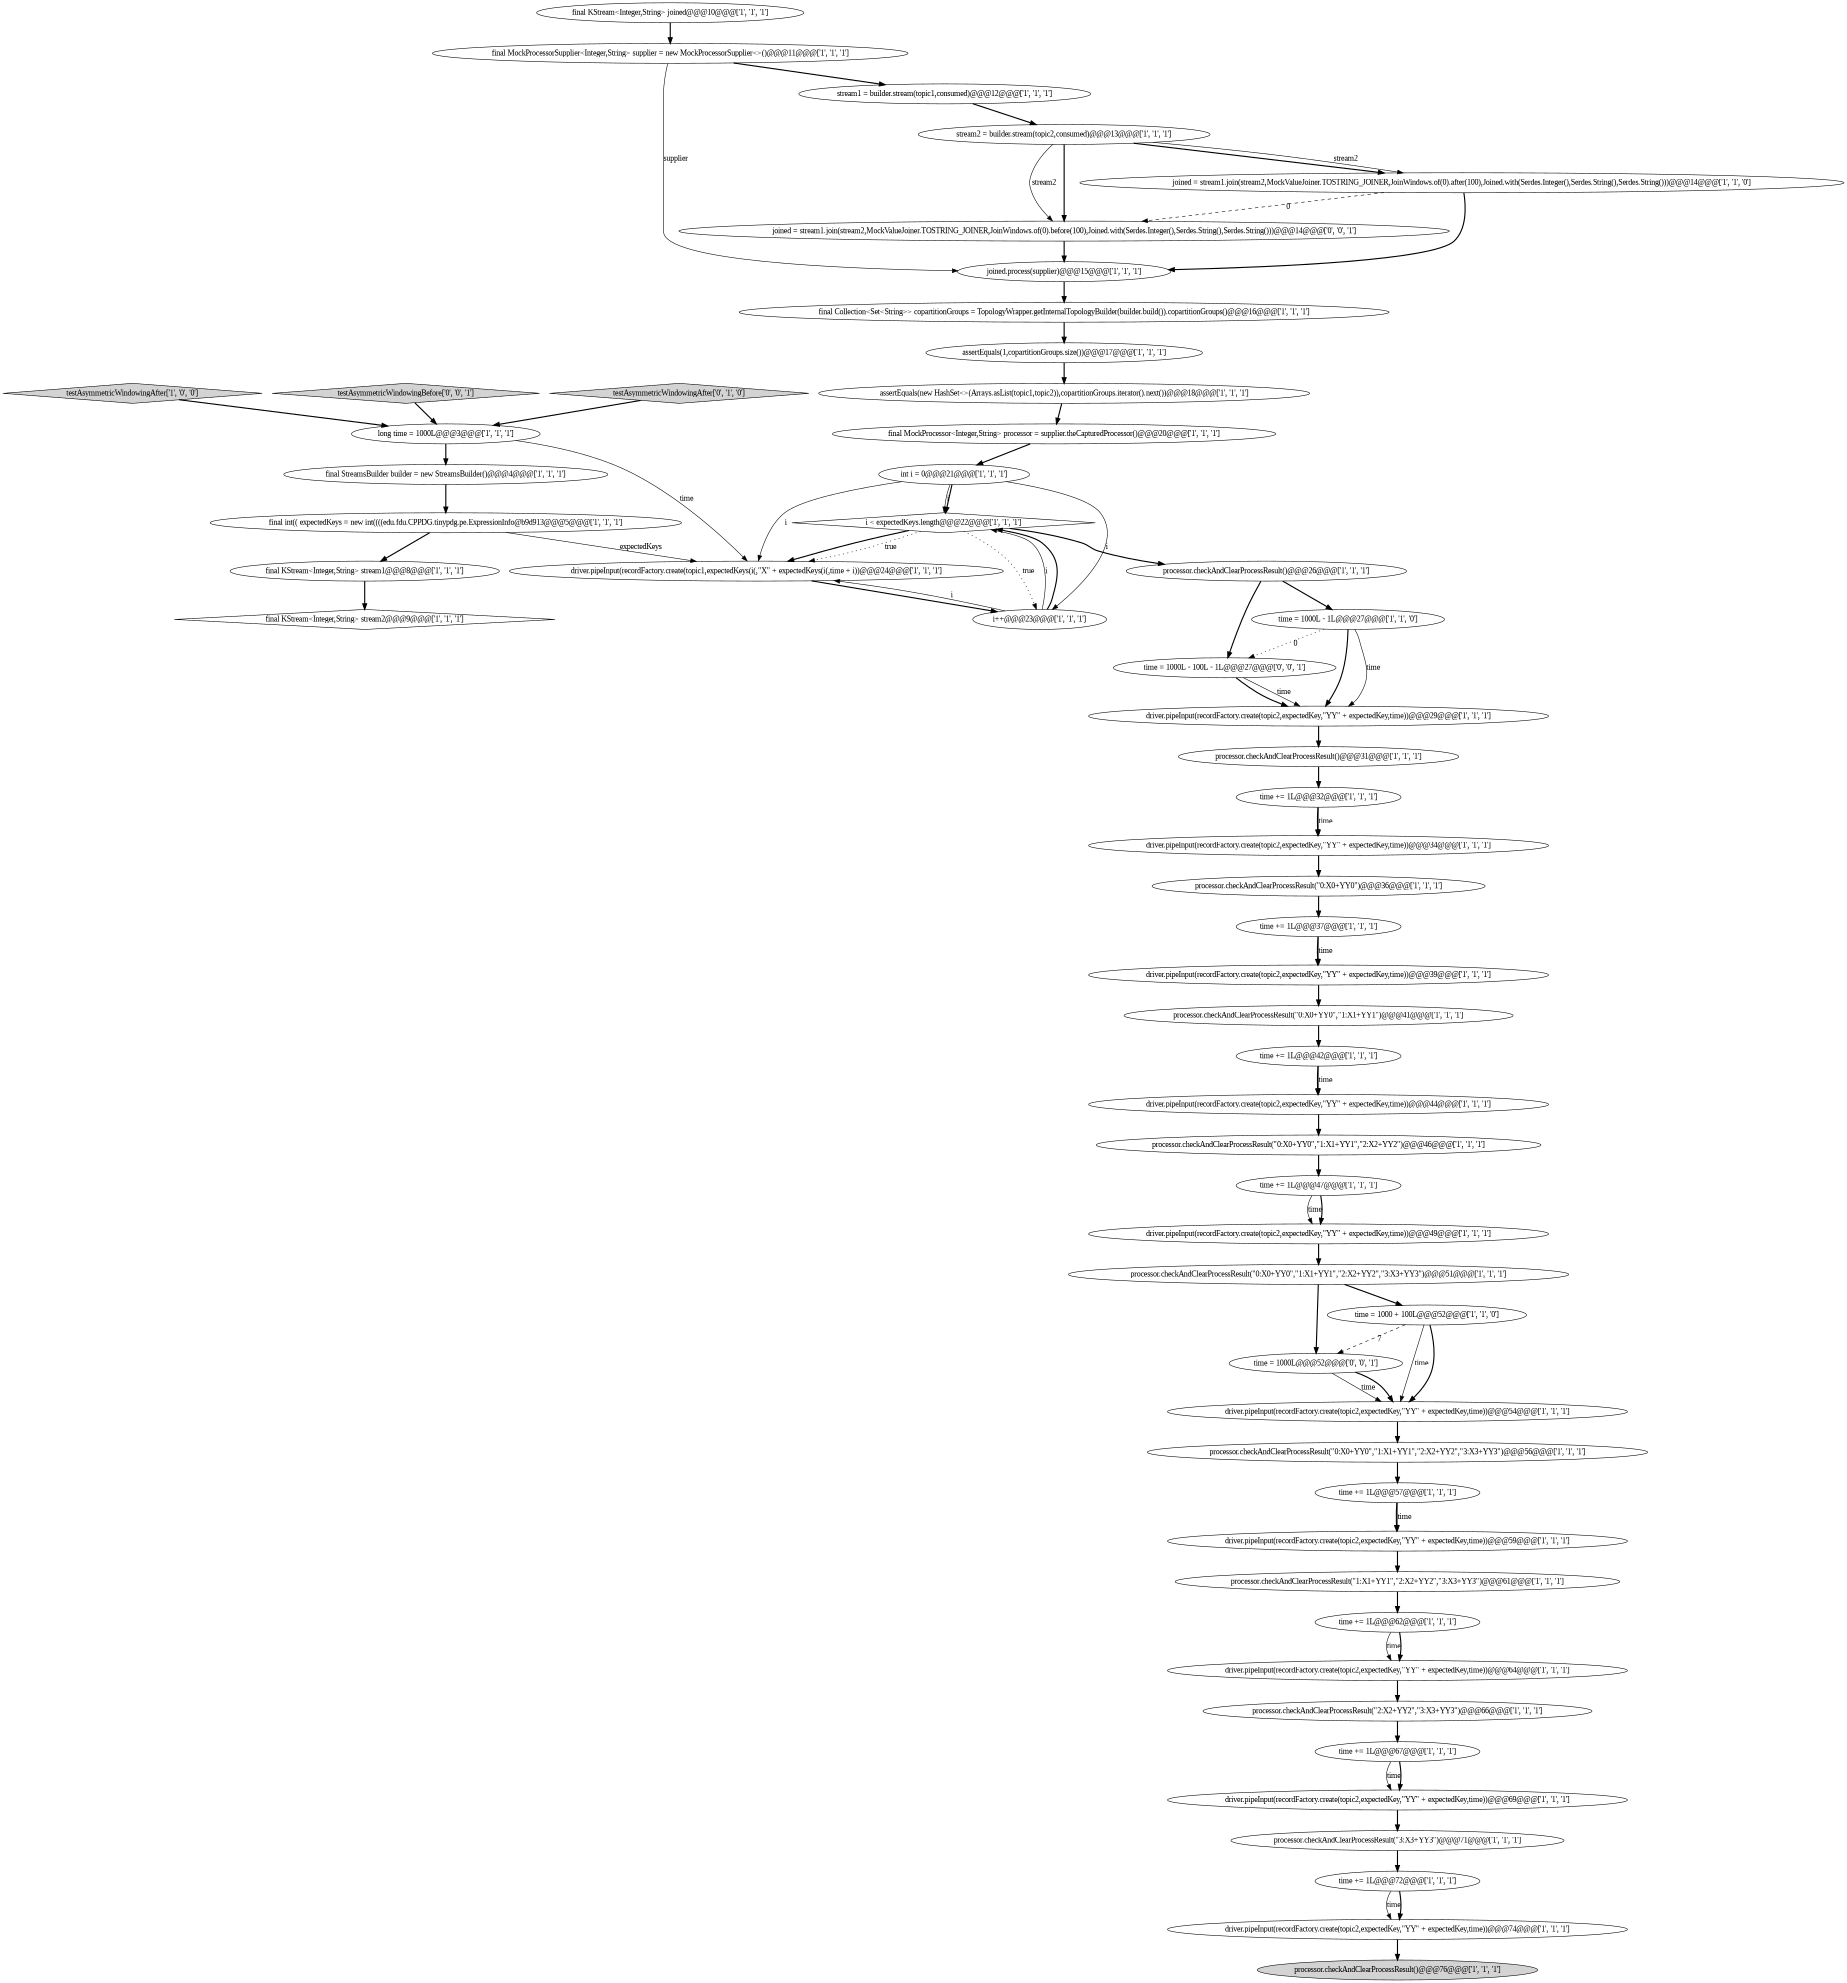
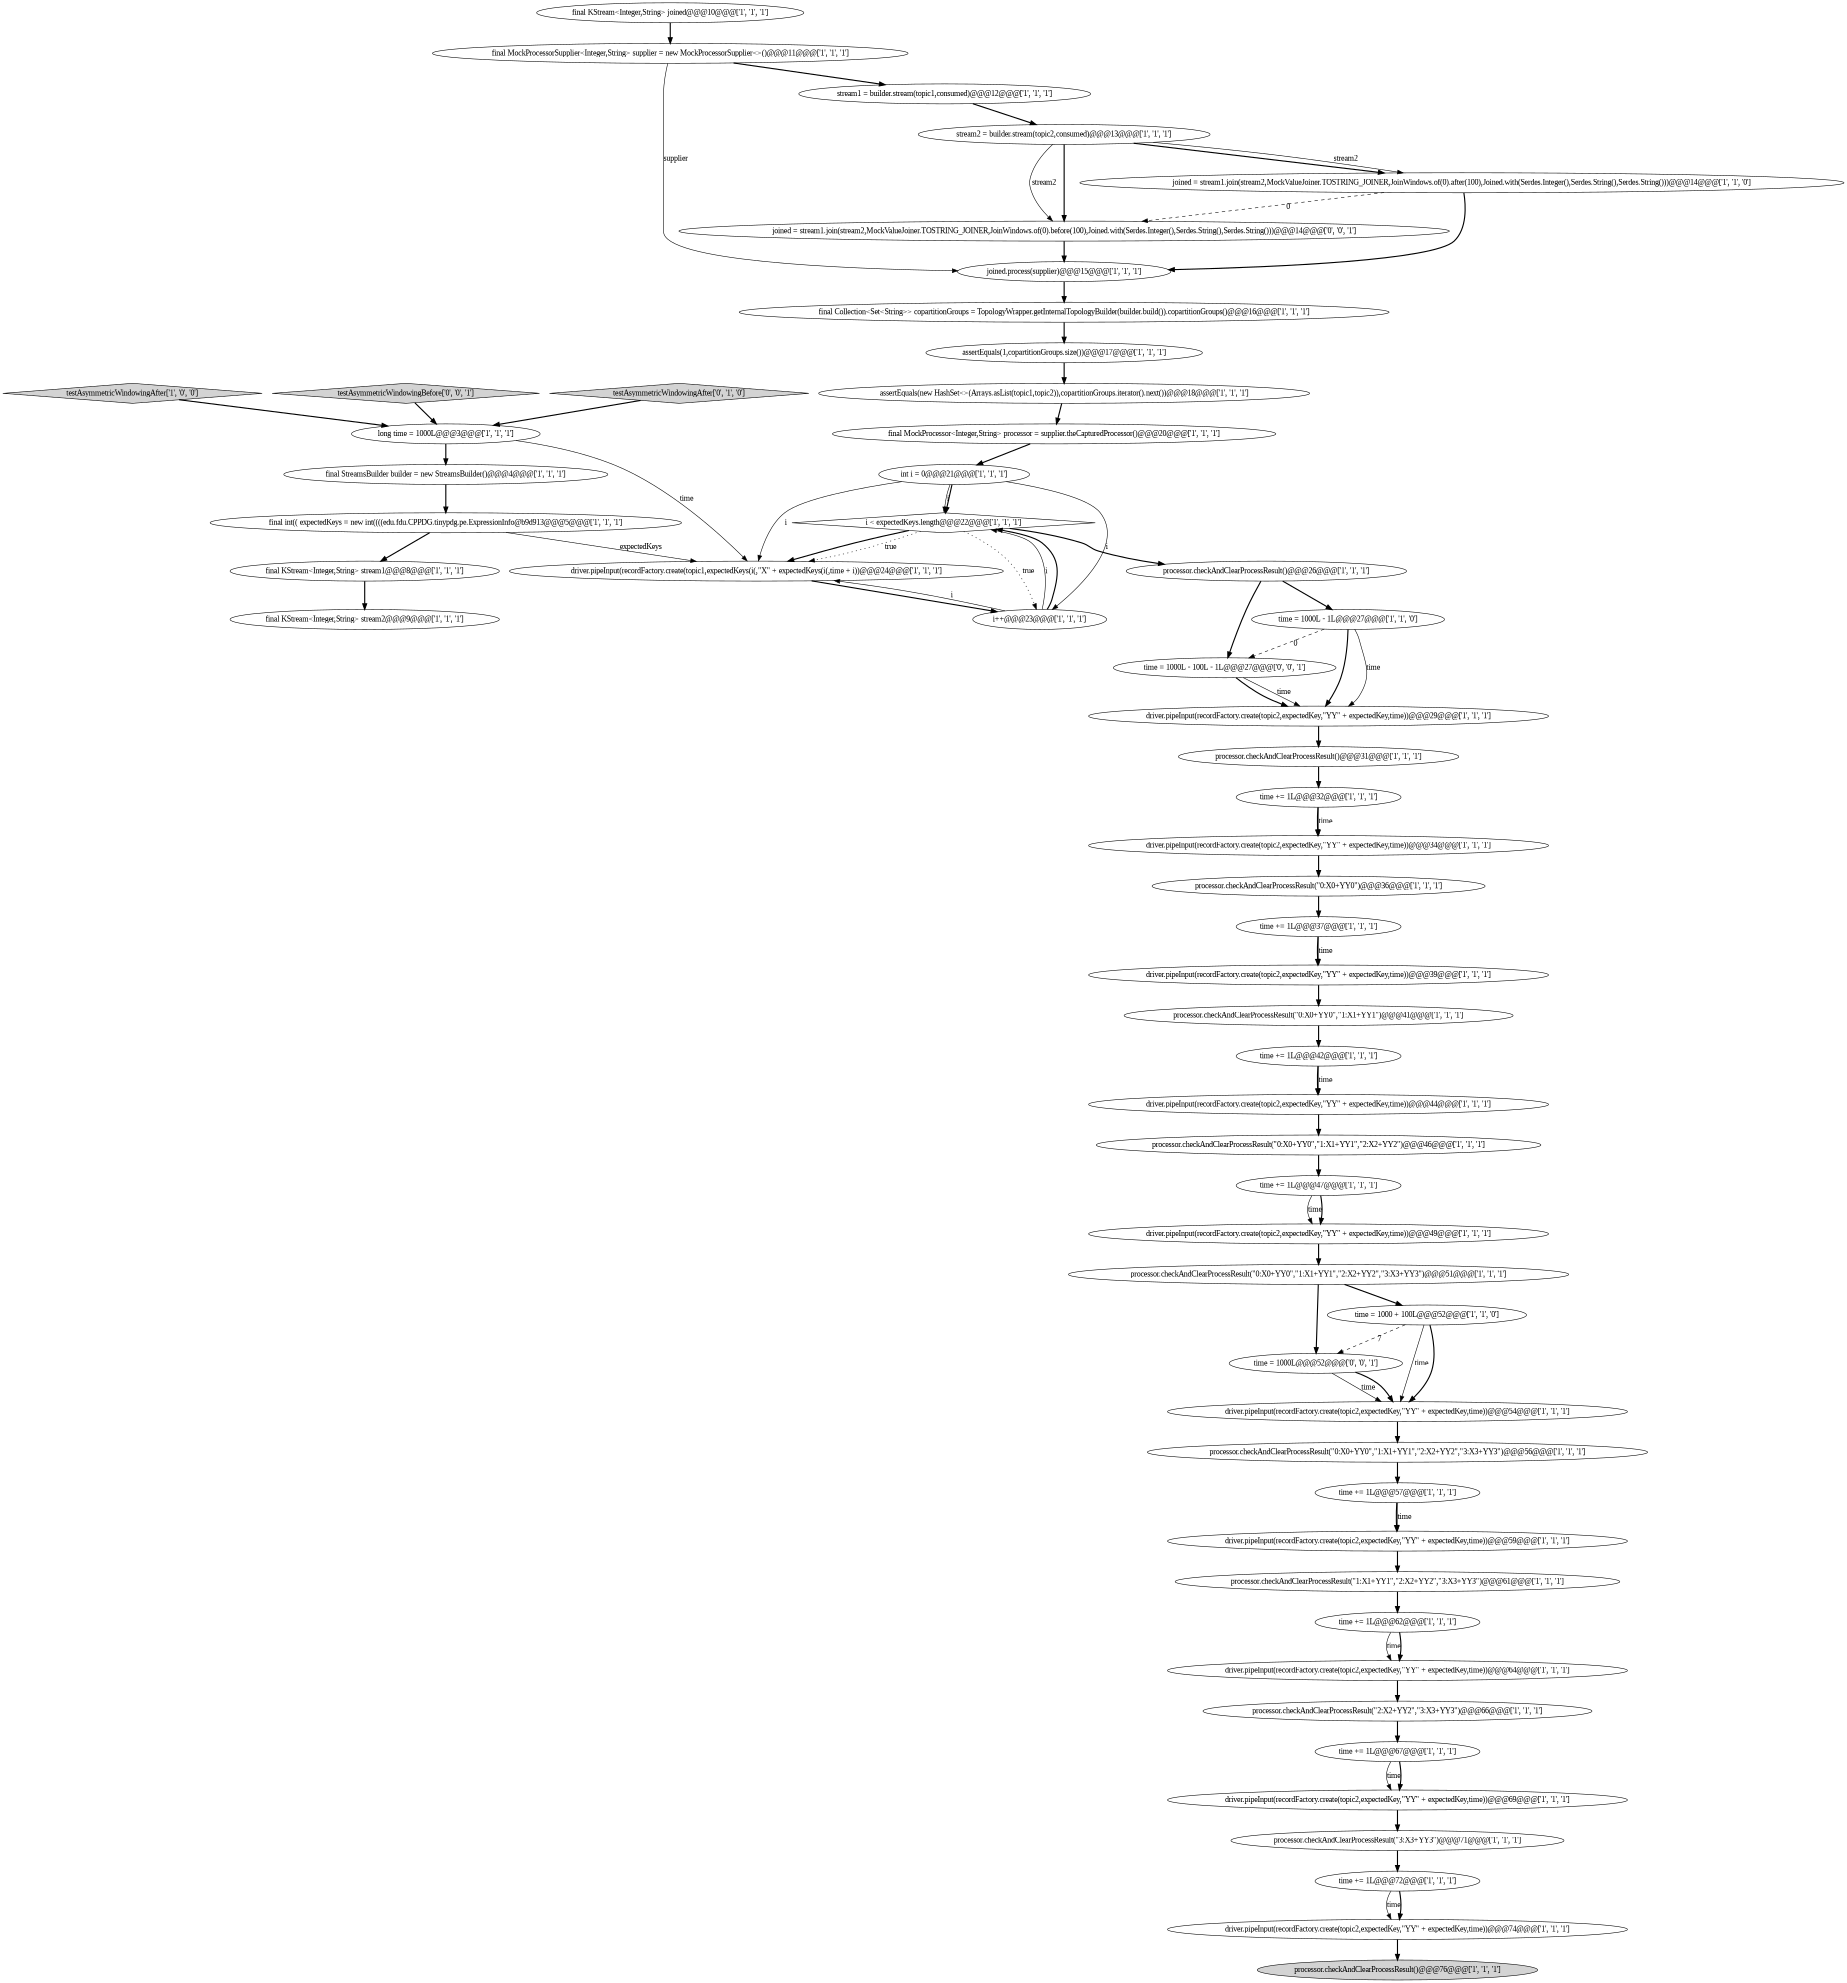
node "final KStream<Integer,String> stream2@@@9@@@['1', '1', '1']": shape diamond -> ellipse
edge "time = 1000L - 1L@@@27@@@['1', '1', '0']" -> "time = 1000L - 100L - 1L@@@27@@@['0', '0', '1']": style dotted -> dashed
